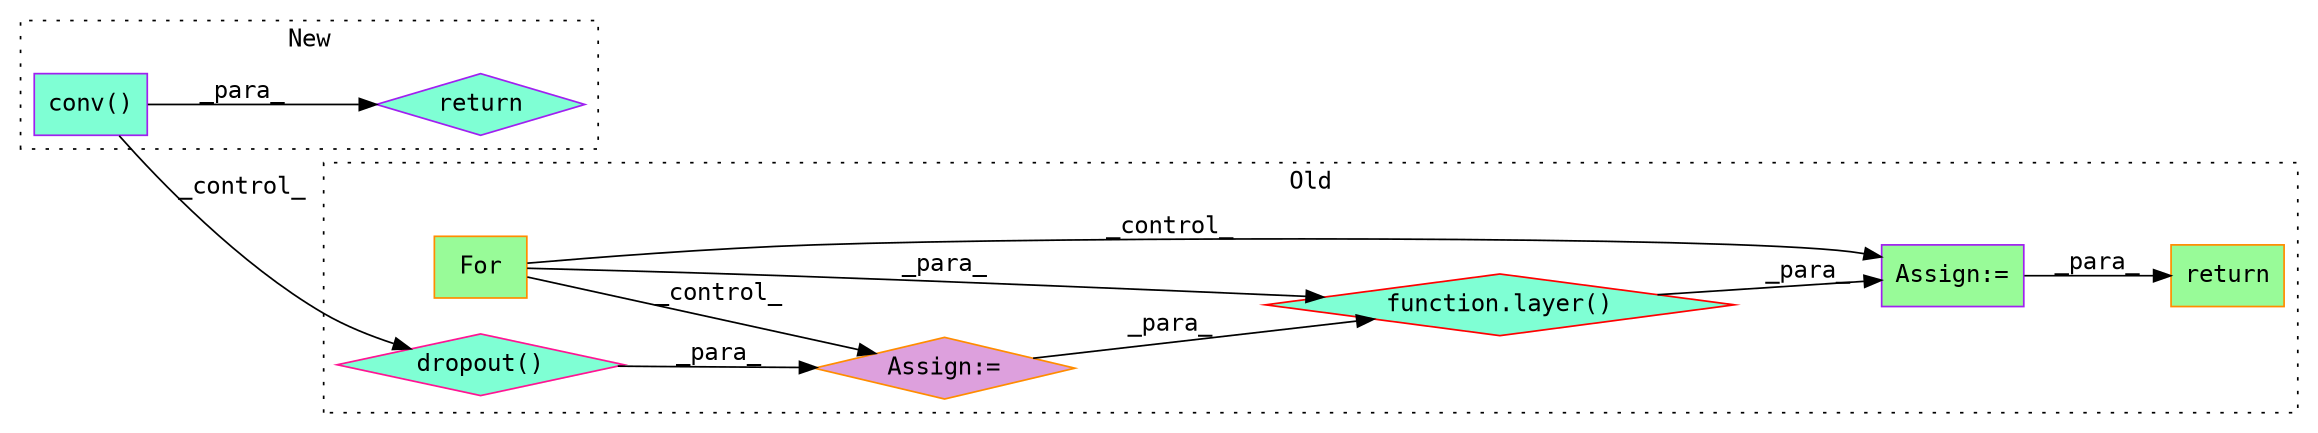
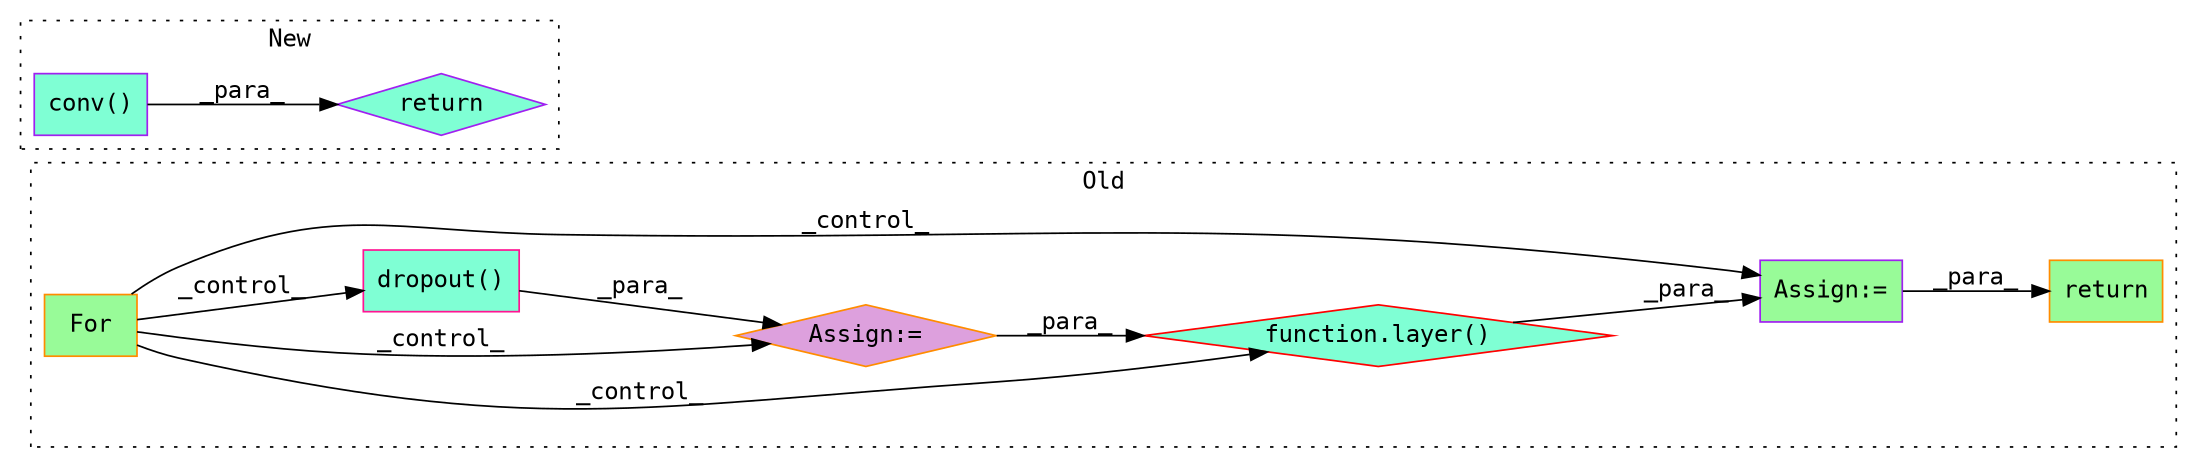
edge "conv()" -> "dropout()": now "For" -> "dropout()"
edge "For" -> "function.layer()": label "_para_" -> "_control_"
node "dropout()": shape diamond -> box
